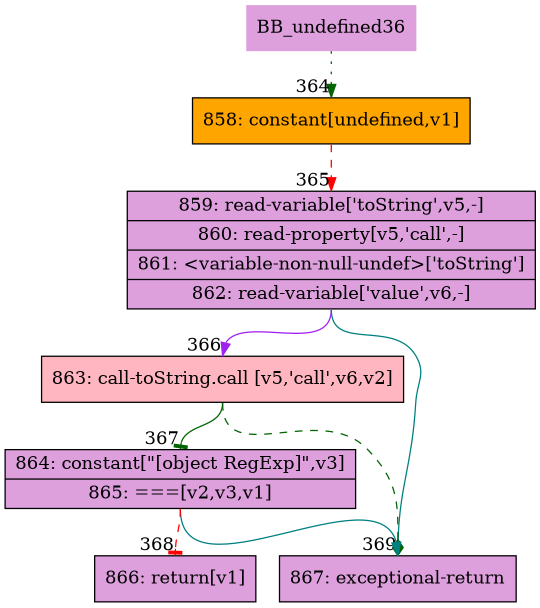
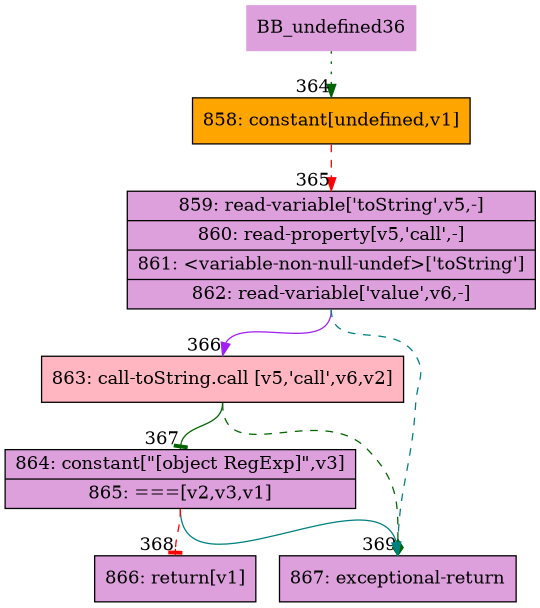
edge "859: read-variable['toString',v5,-]" -> "867: exceptional-return": style solid -> dashed
